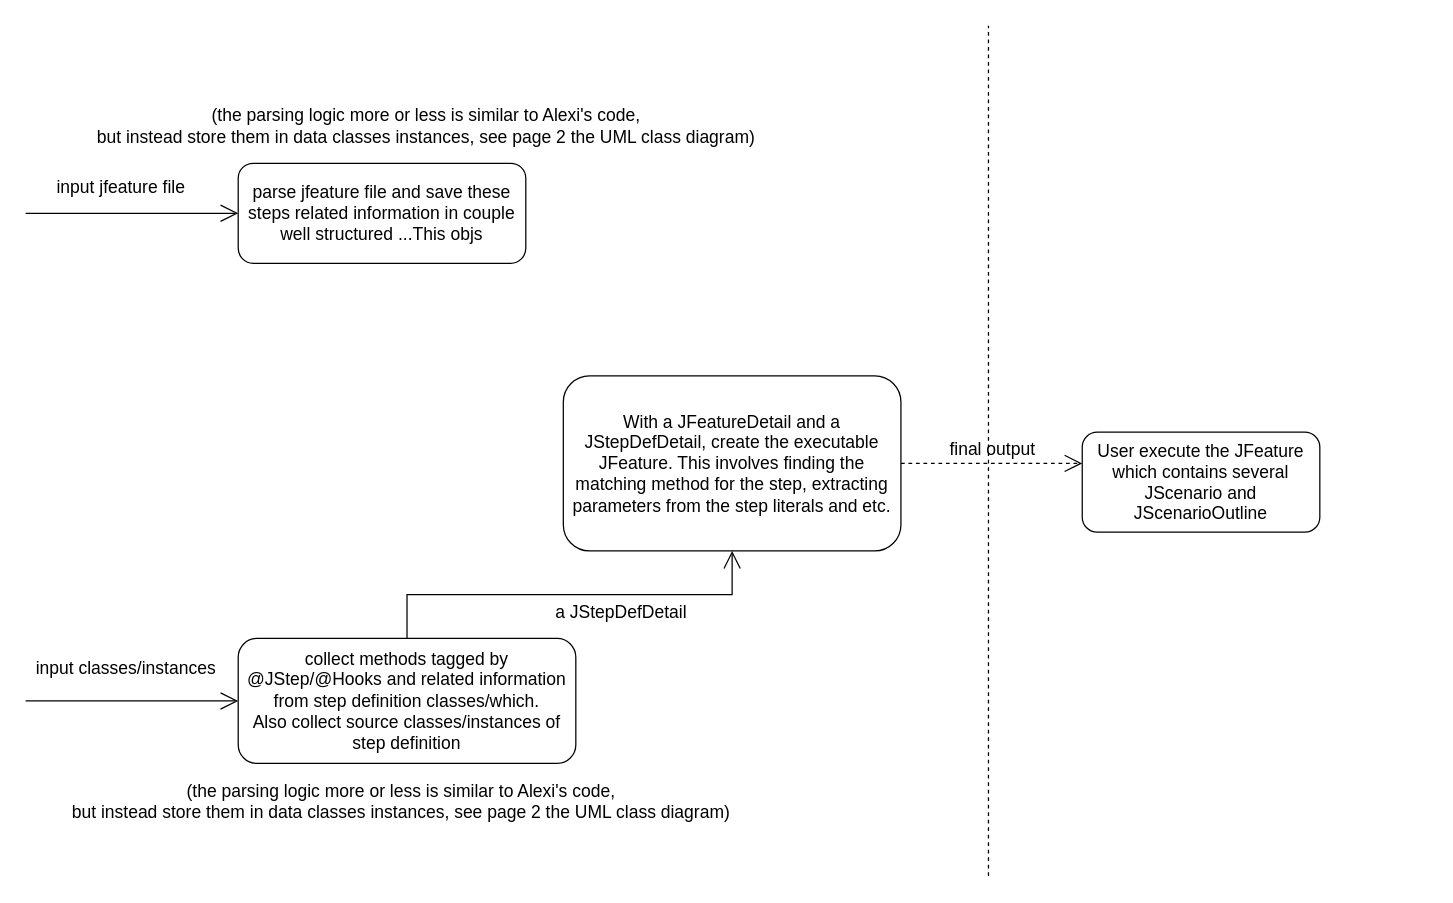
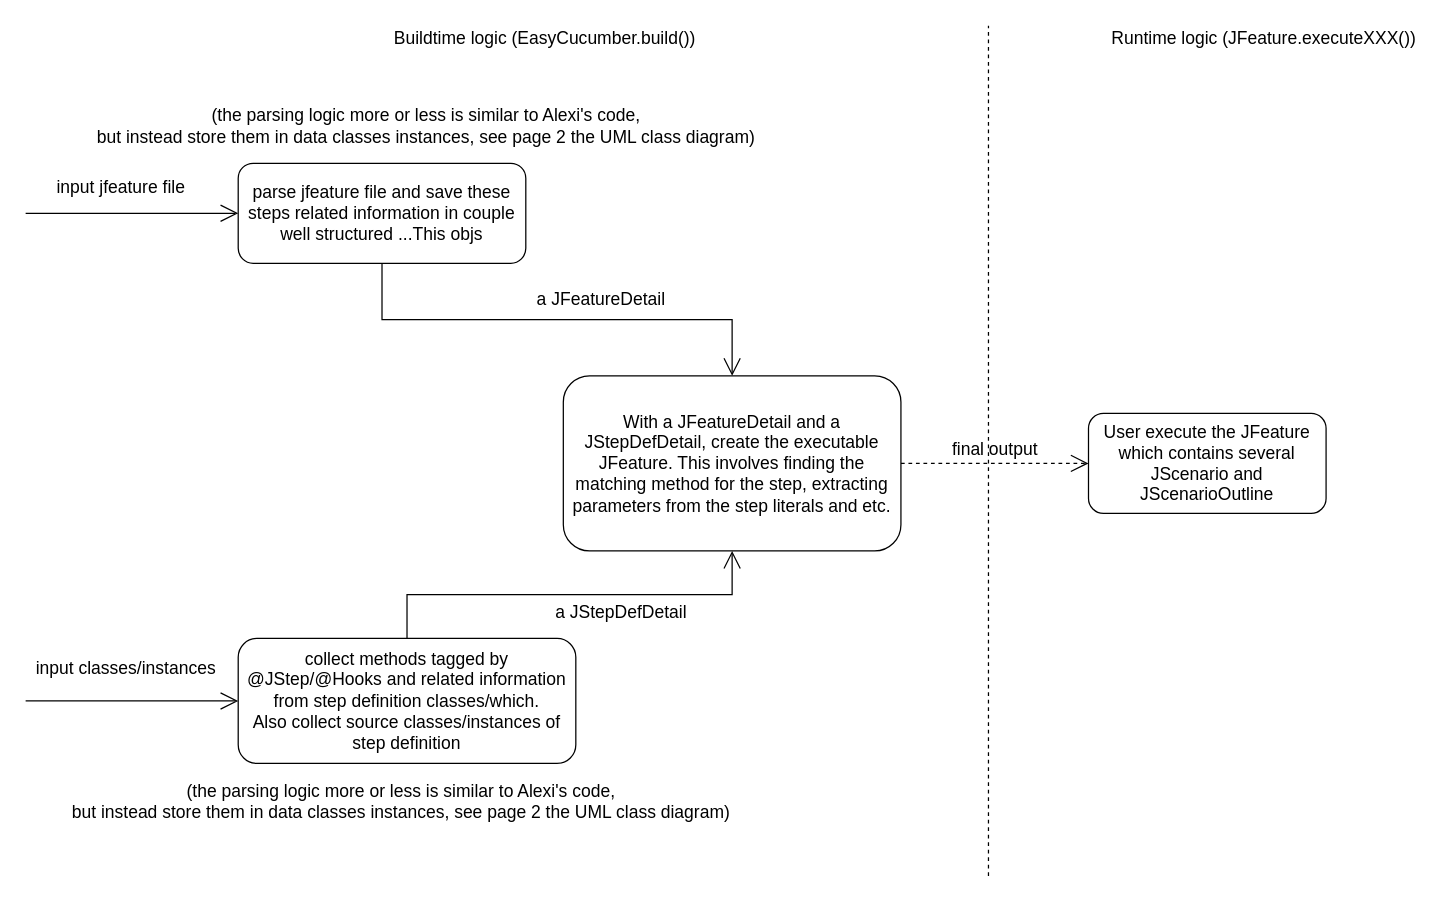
node "Buildtime logic (EasyCucumber.build())": added
node "Runtime logic (JFeature.executeXXX())": added
edge "parse jfeature file and save these steps related information in couple well structured ...This objs" -> "With a JFeatureDetail and a JStepDefDetail, create the executable JFeature. This involves finding the matching method for the step, extracting parameters from the step literals and etc.": added, label "a JFeatureDetail"
node "User execute the JFeature which contains several JScenario and JScenarioOutline": moved (1201, 482) -> (1207, 463)
